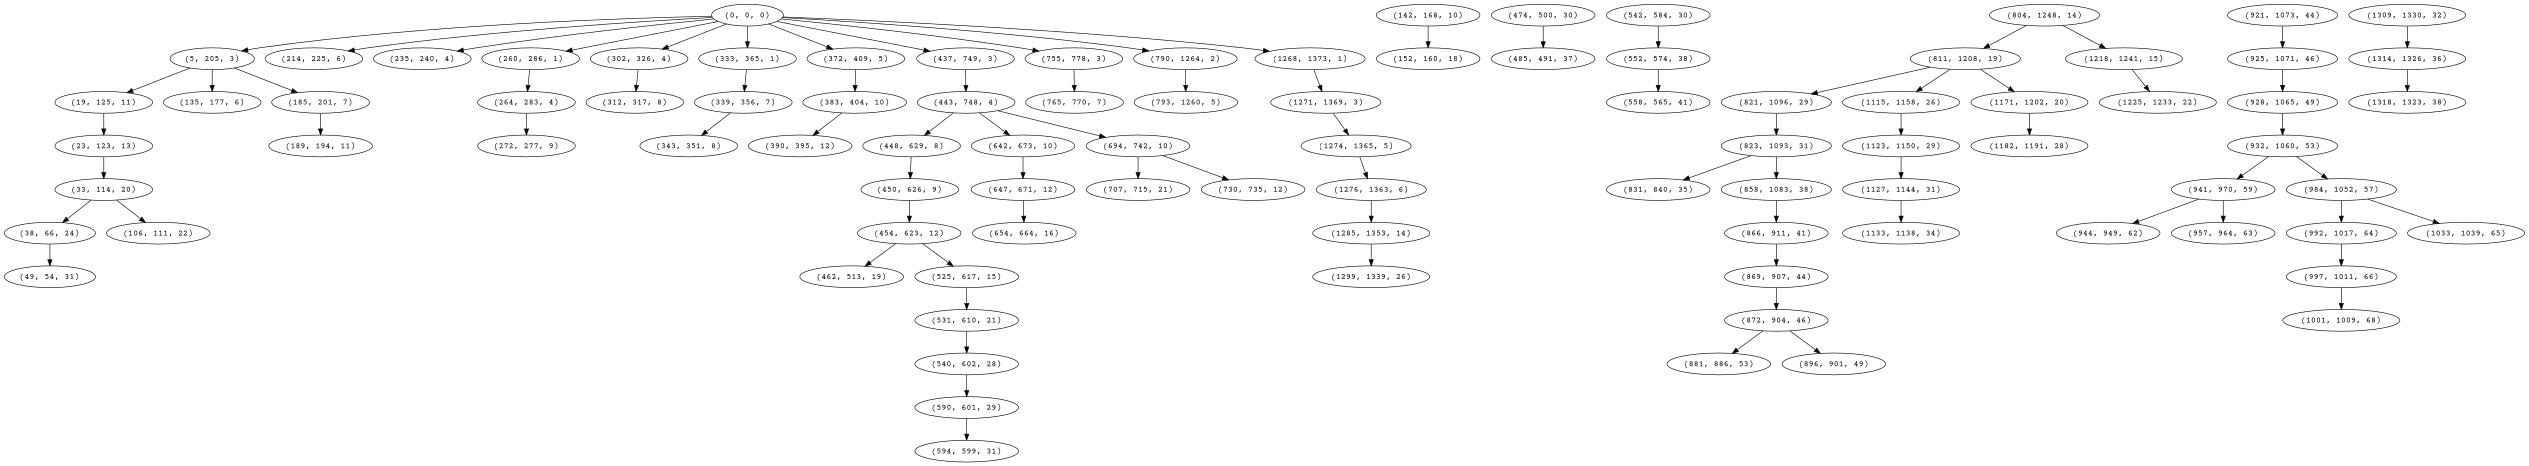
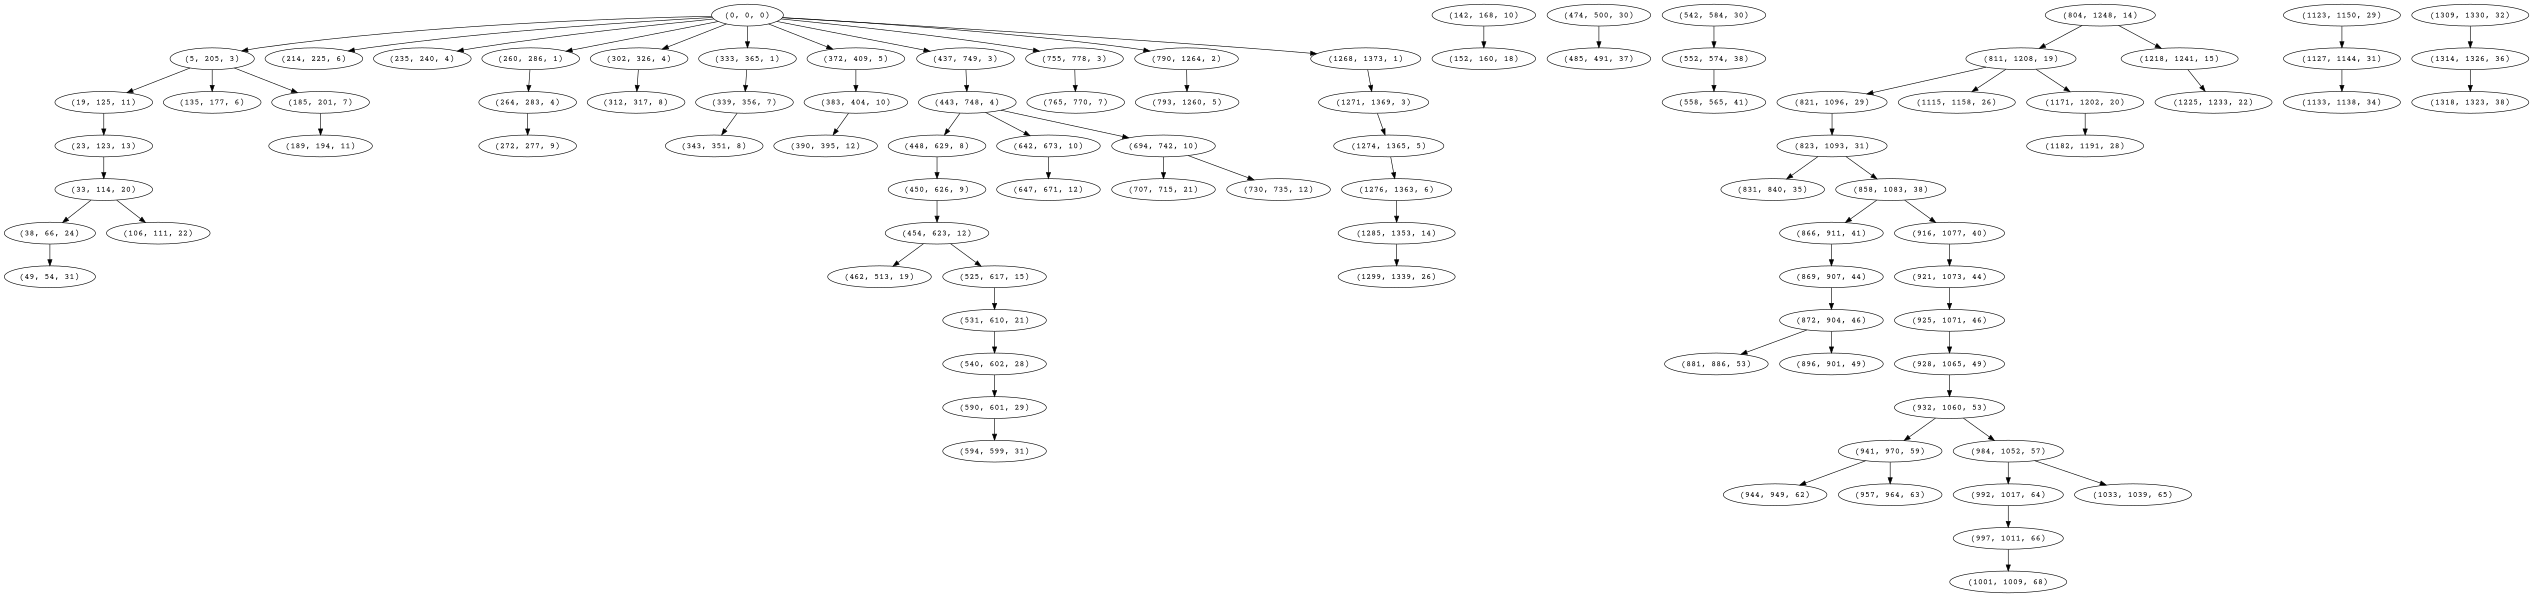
edge "(1115, 1158, 26)" -> "(1123, 1150, 29)": removed
node "(654, 664, 16)": removed
node "(916, 1077, 40)": added
